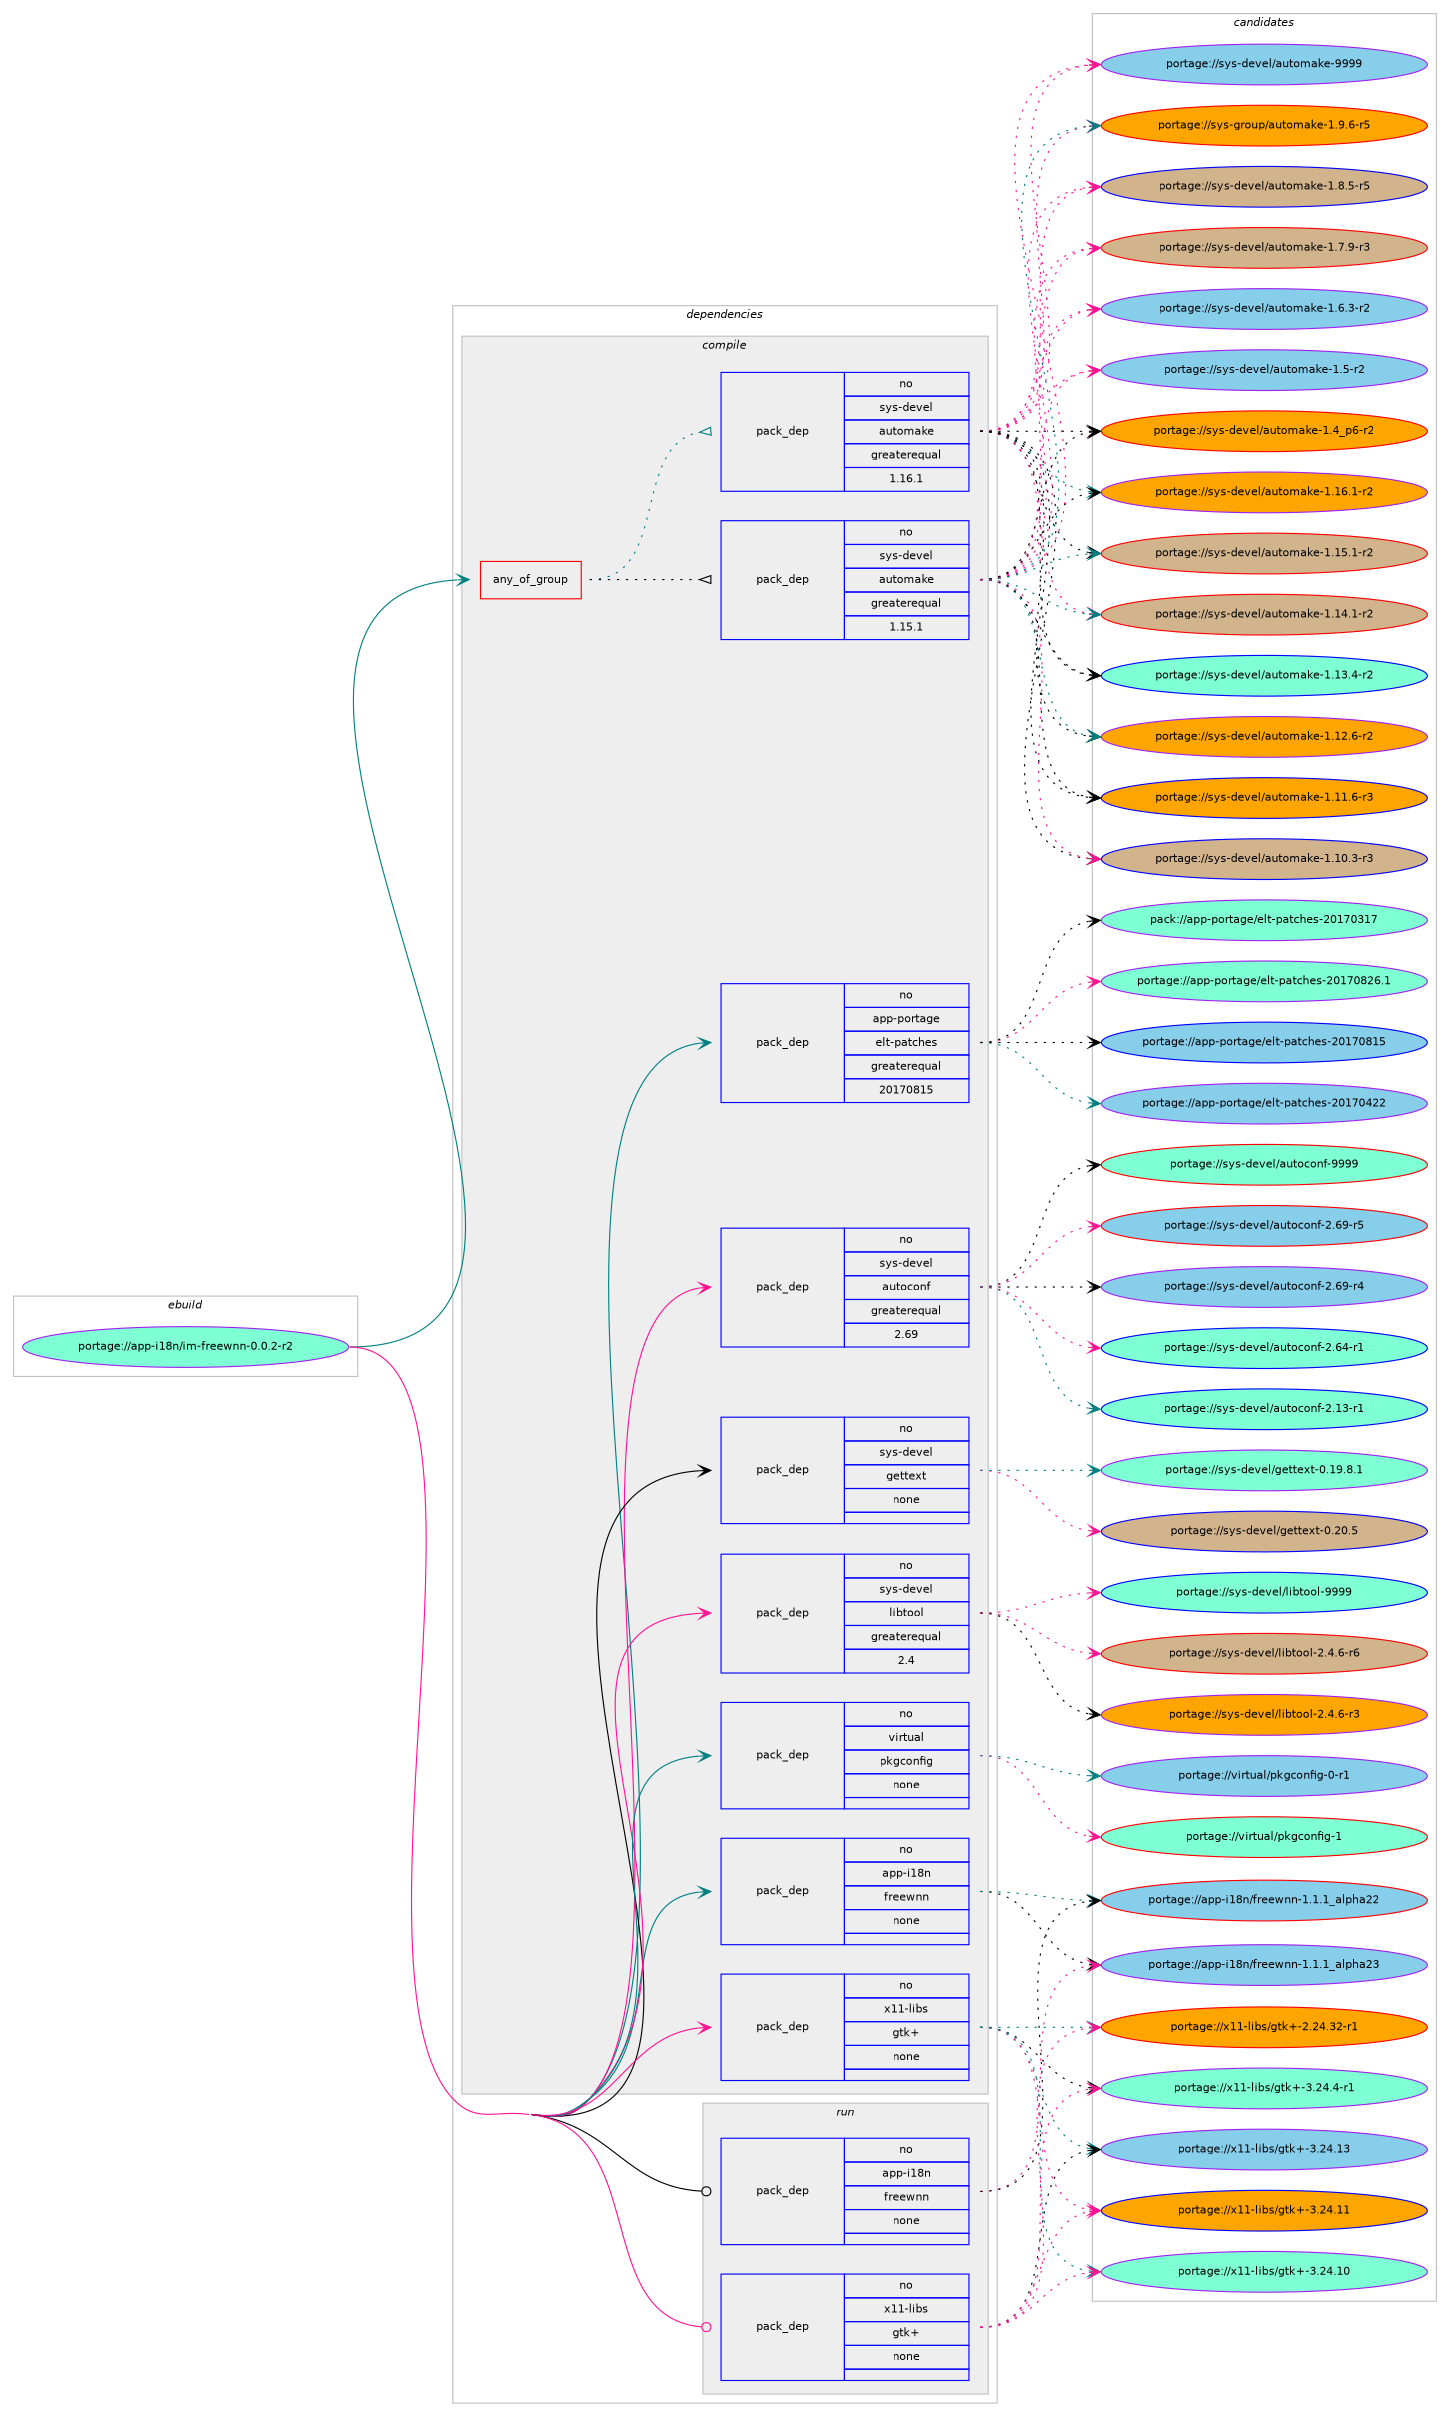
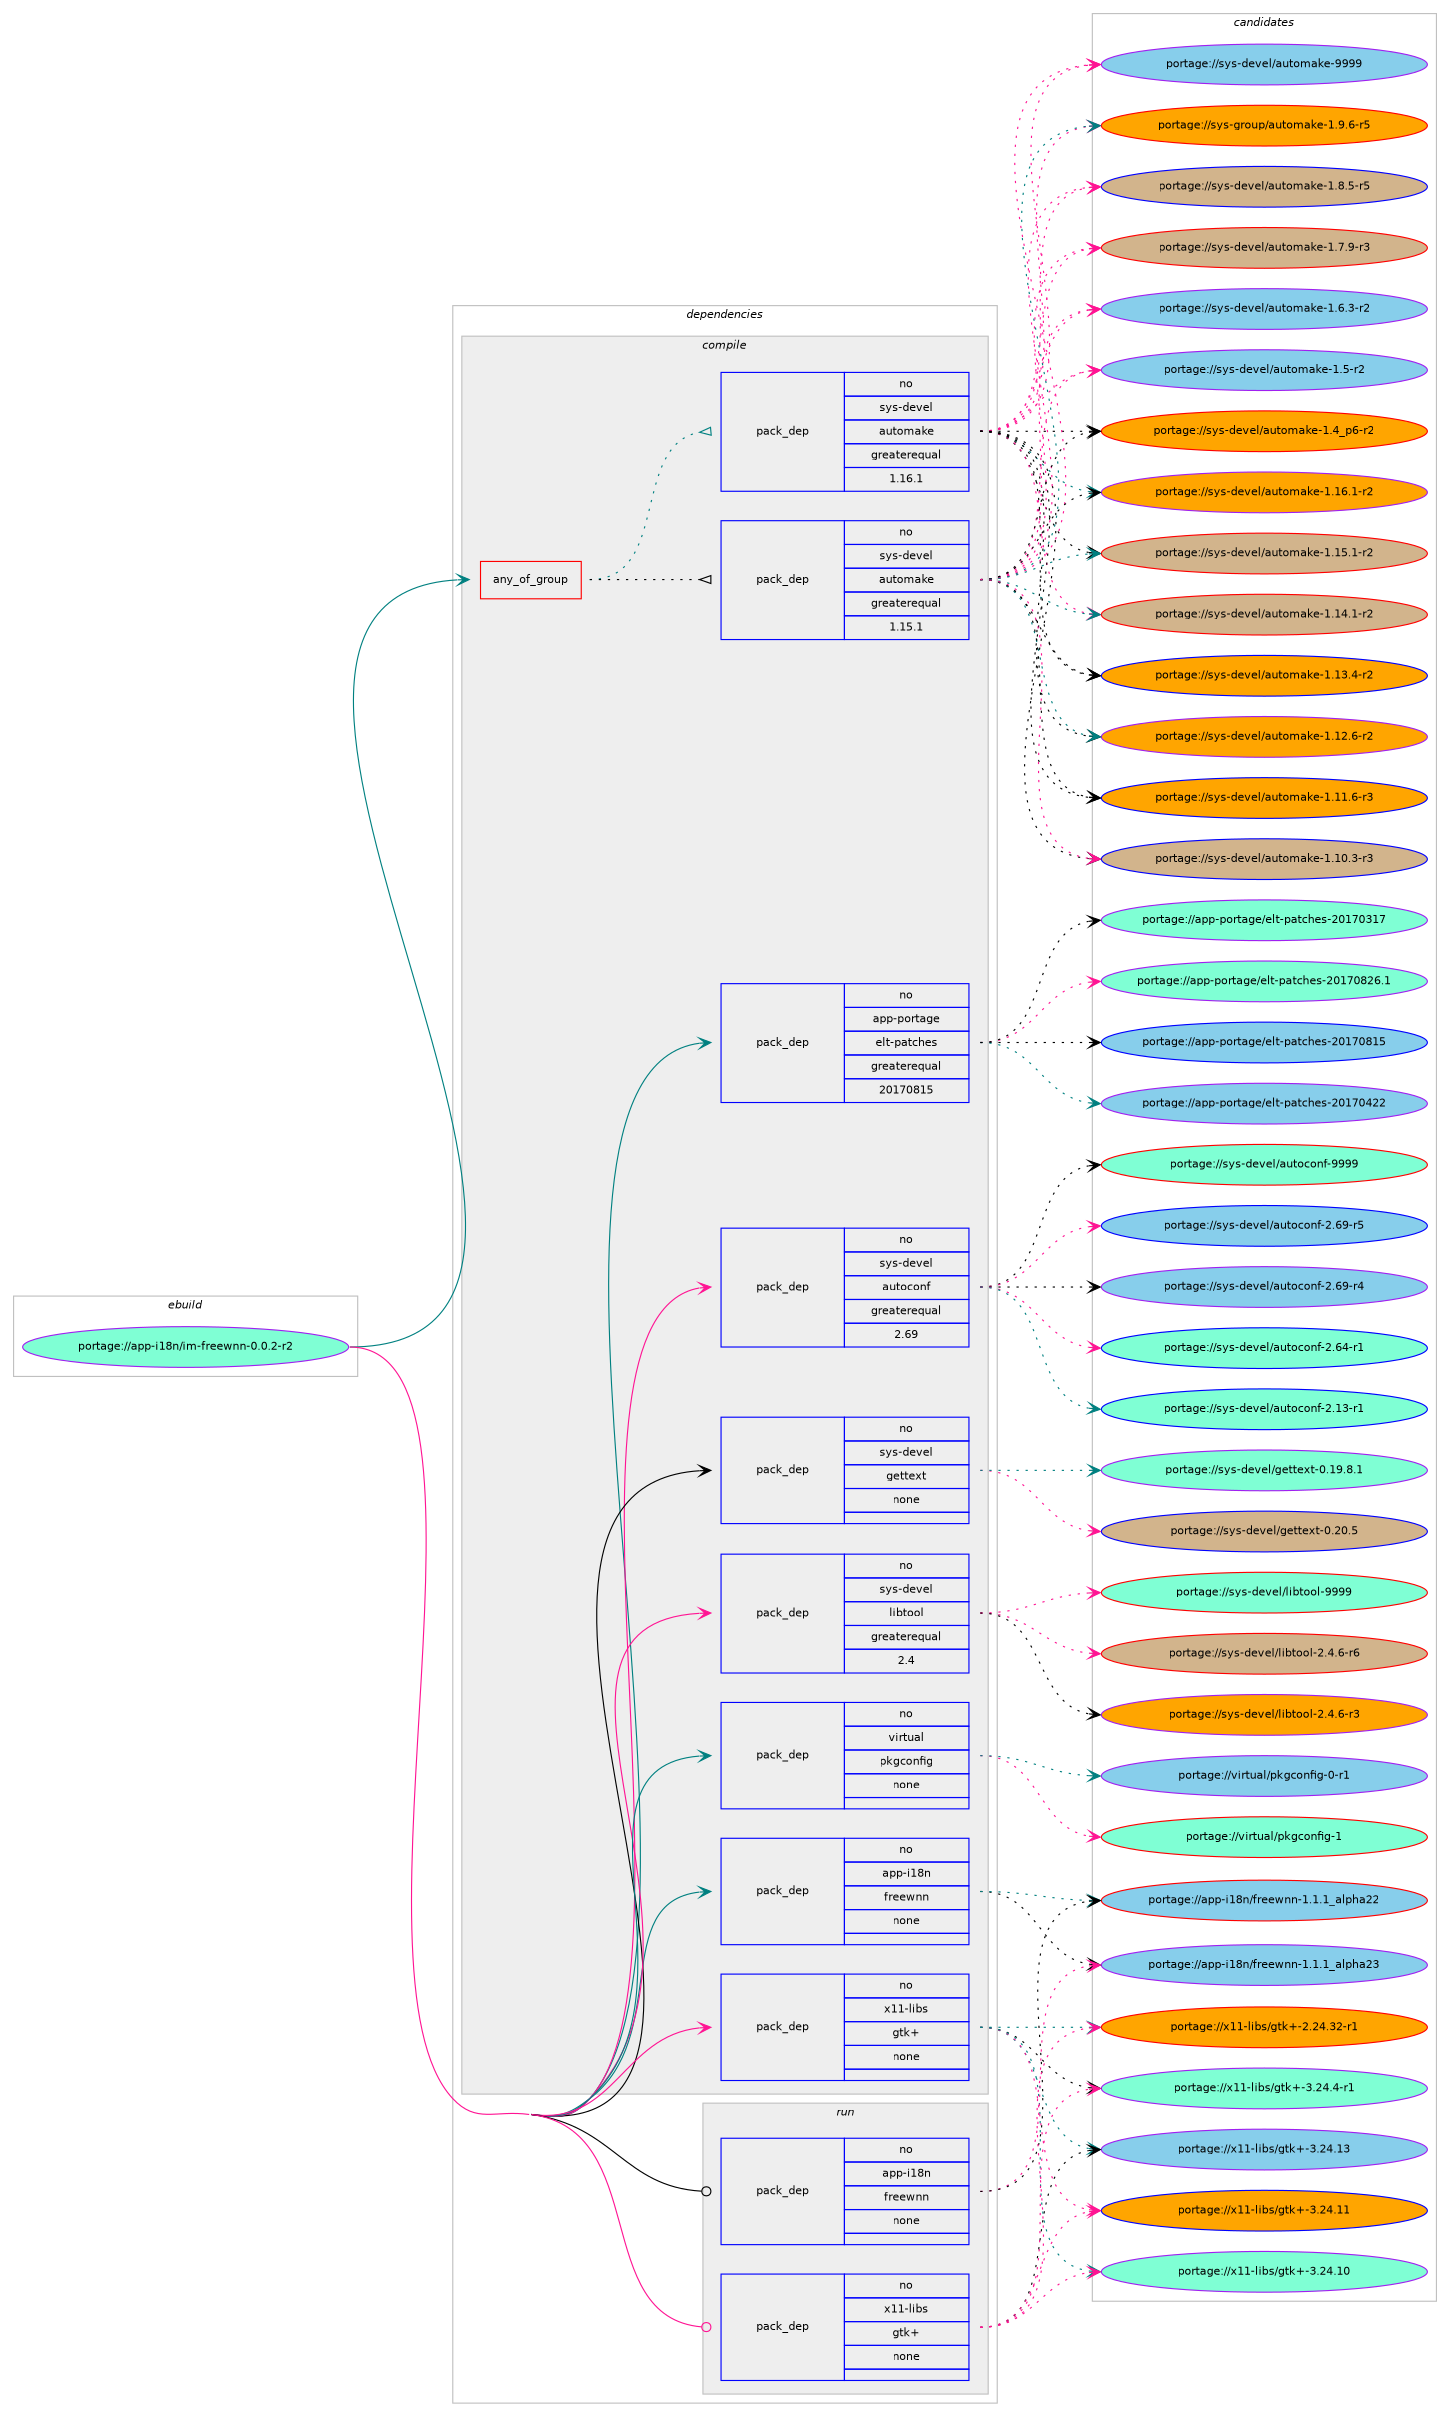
node "portage://sys-devel/automake-1.13.4-r2": fillcolor aquamarine -> orange
node "pack://app-portage/elt-patches-20170317": label "pack://app-portage/elt-patches-20170317" -> "portage://app-portage/elt-patches-20170317"
node "portage://sys-devel/autoconf-2.69-r5": color red -> blue
node "portage://sys-devel/libtool-9999": color blue -> red
